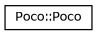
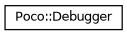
node "Poco::Poco": label "Poco::Poco" -> "Poco::Debugger"
